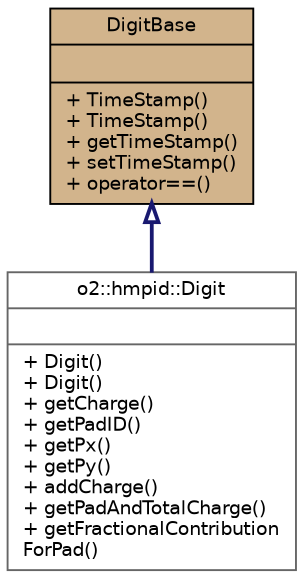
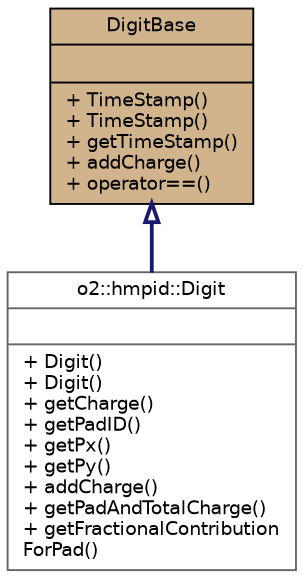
node "DigitBase": text "+ setTimeStamp()" -> "+ addCharge()"
